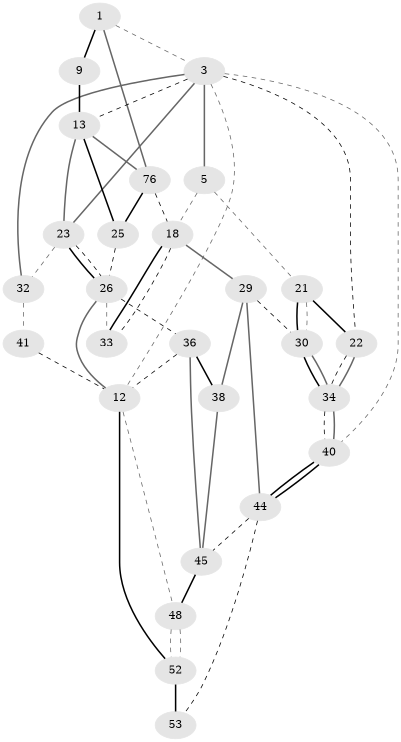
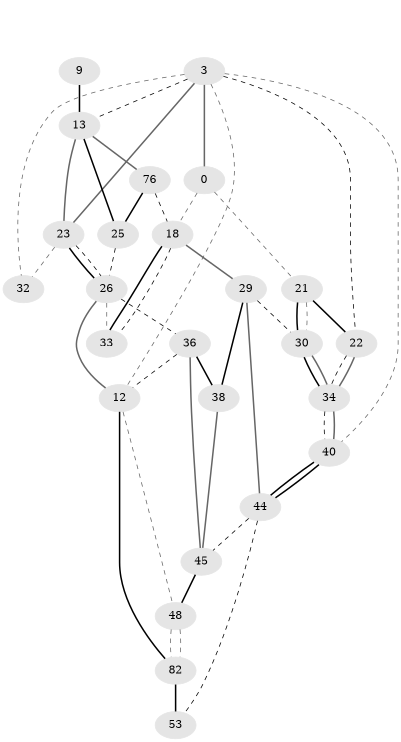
node "1": removed
edge "3" -- "32": style bold -> dashed
node "5": label "5" -> "0"
node "41": removed
edge "29" -- "38": color gray40 -> black
node "52": label "52" -> "82"
